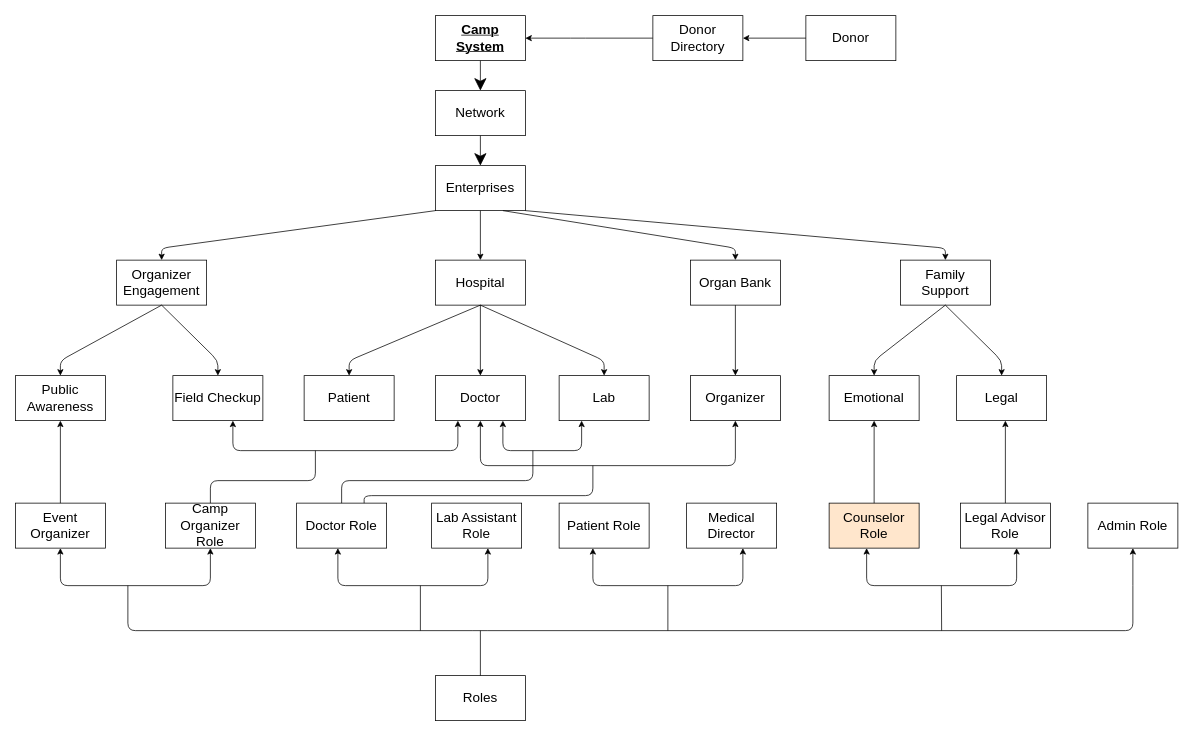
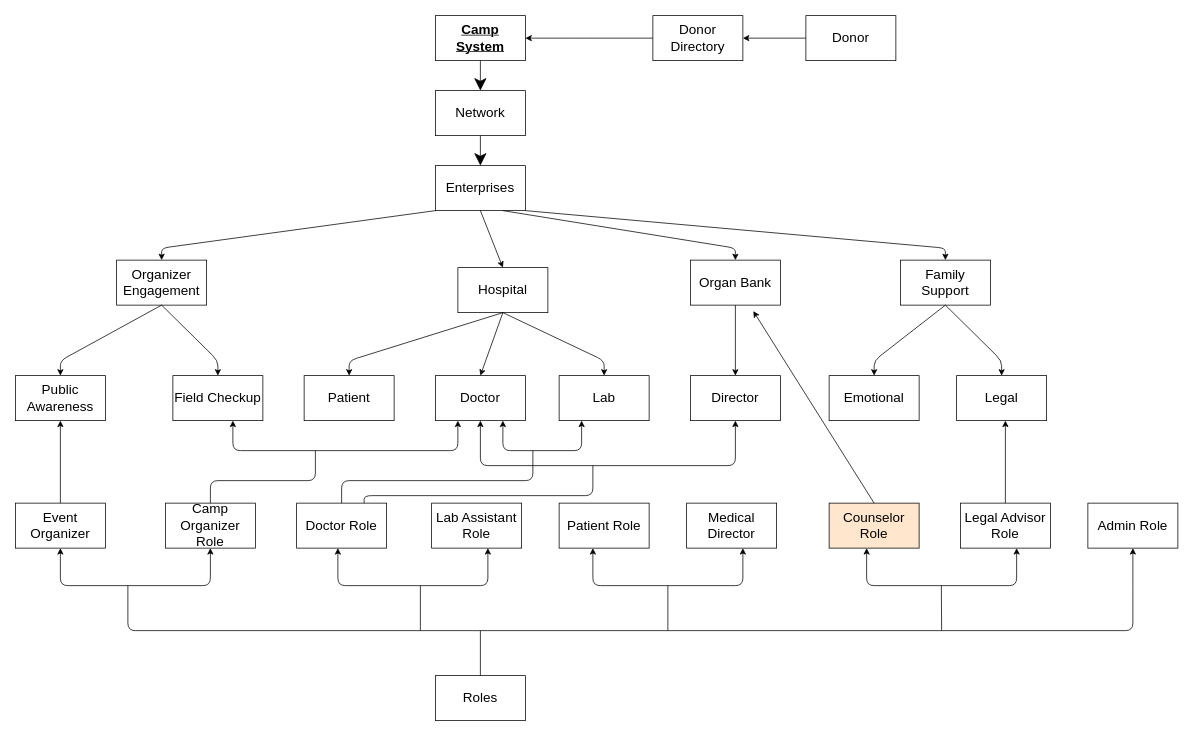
node "Hospital": moved (480, 282) -> (503, 290)
node "Organizer": label "Organizer" -> "Director"
edge "Counselor Role" -> "Emotional": now "Counselor Role" -> "Organ Bank"
